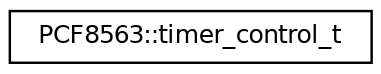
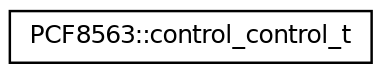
node "PCF8563::timer_control_t": label "PCF8563::timer_control_t" -> "PCF8563::control_control_t"
